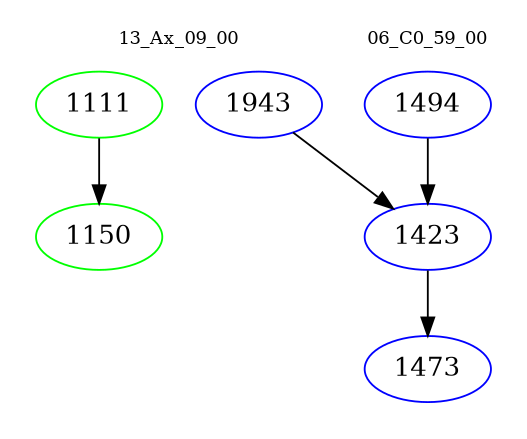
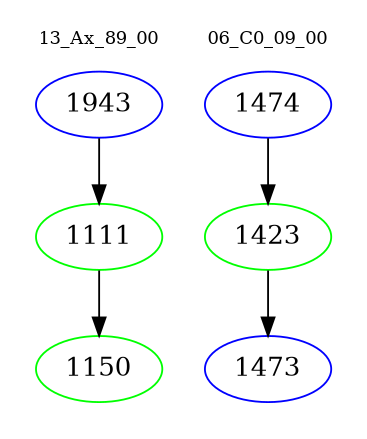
cluster "13_Ax_09_00": label "13_Ax_09_00" -> "13_Ax_89_00"
cluster "06_C0_59_00": label "06_C0_59_00" -> "06_C0_09_00"
node "1494": label "1494" -> "1474"
edge "1943" -> "1423": now "1943" -> "1111"
node "1423": color blue -> green
